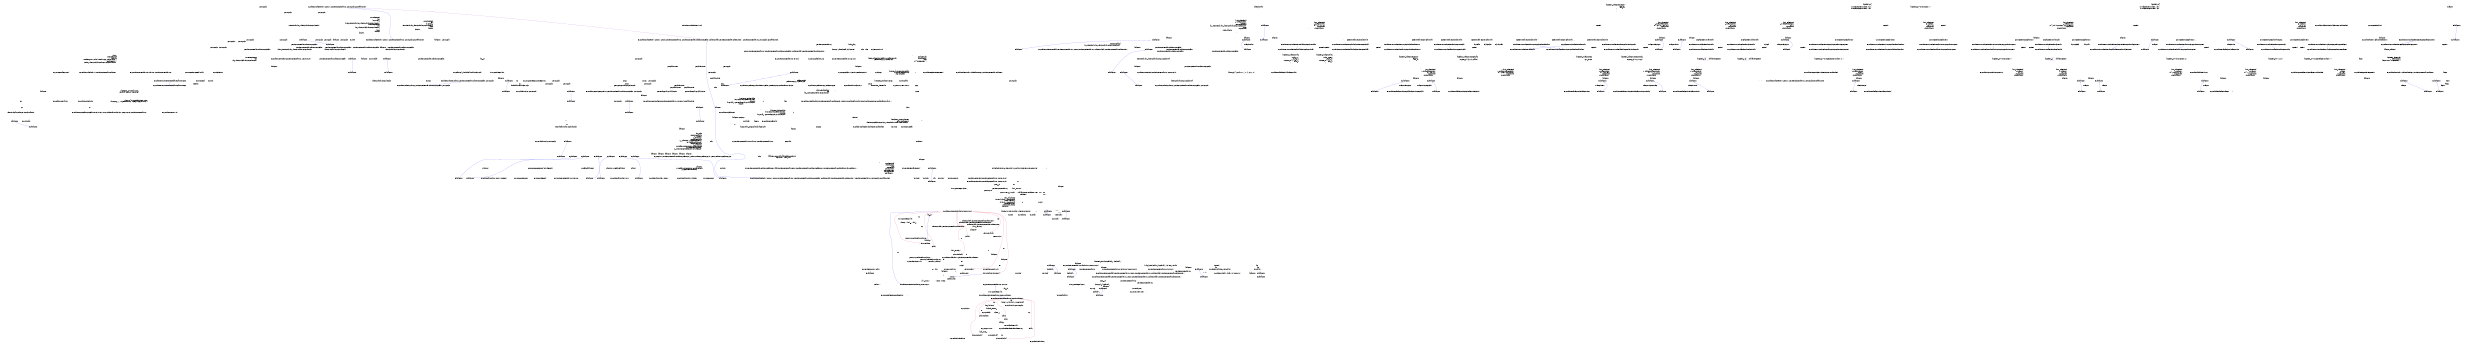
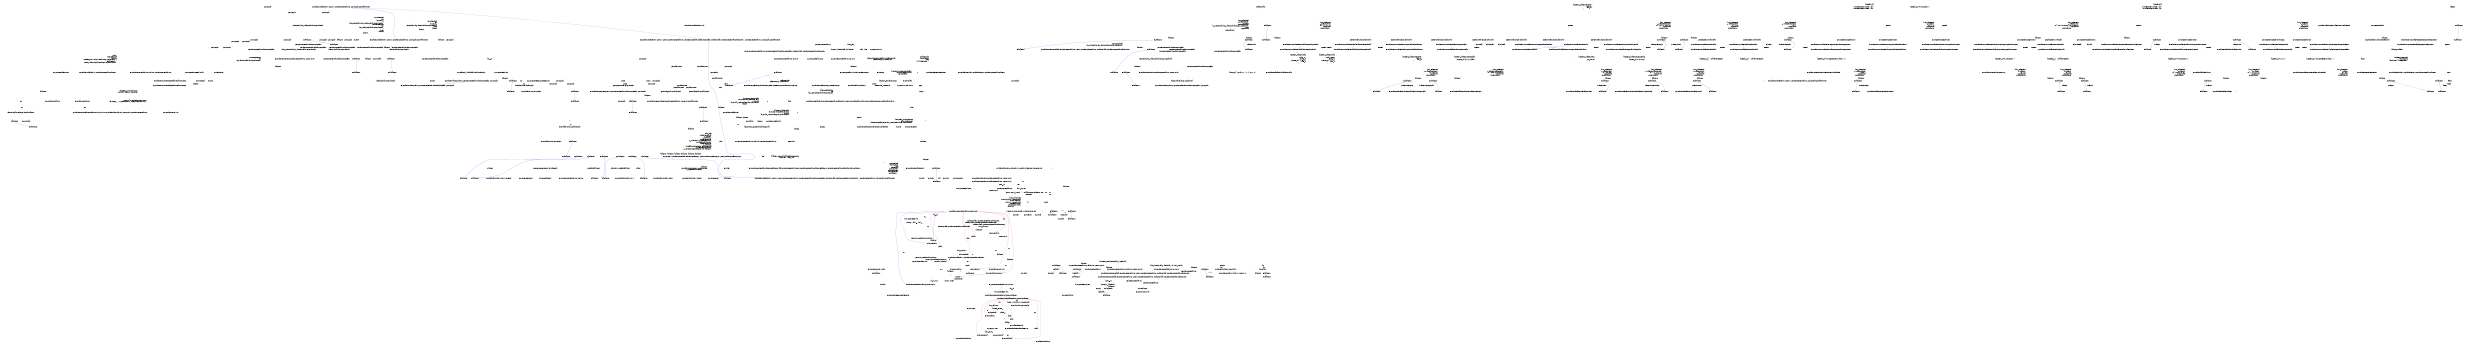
edge "0: var text = value.Substring(1)" -> "var first = text.Substring(0, 1)": label "text" -> "partitions"
edge "text.Substring(1)" -> "0: !seen.Contains(c) && nameLookup(n)": label "instance" -> "c"
